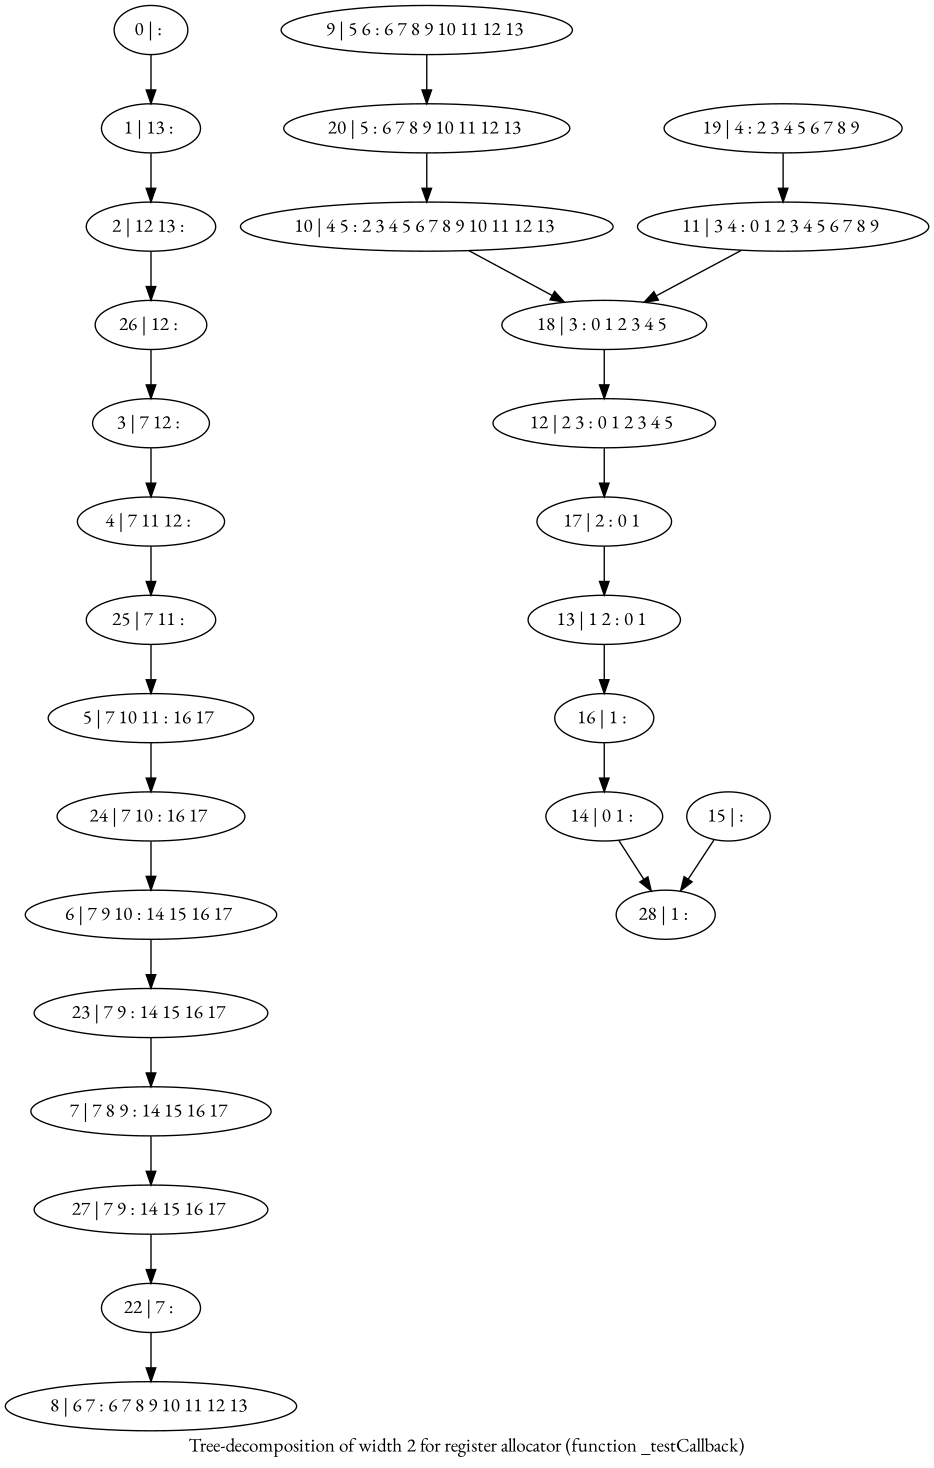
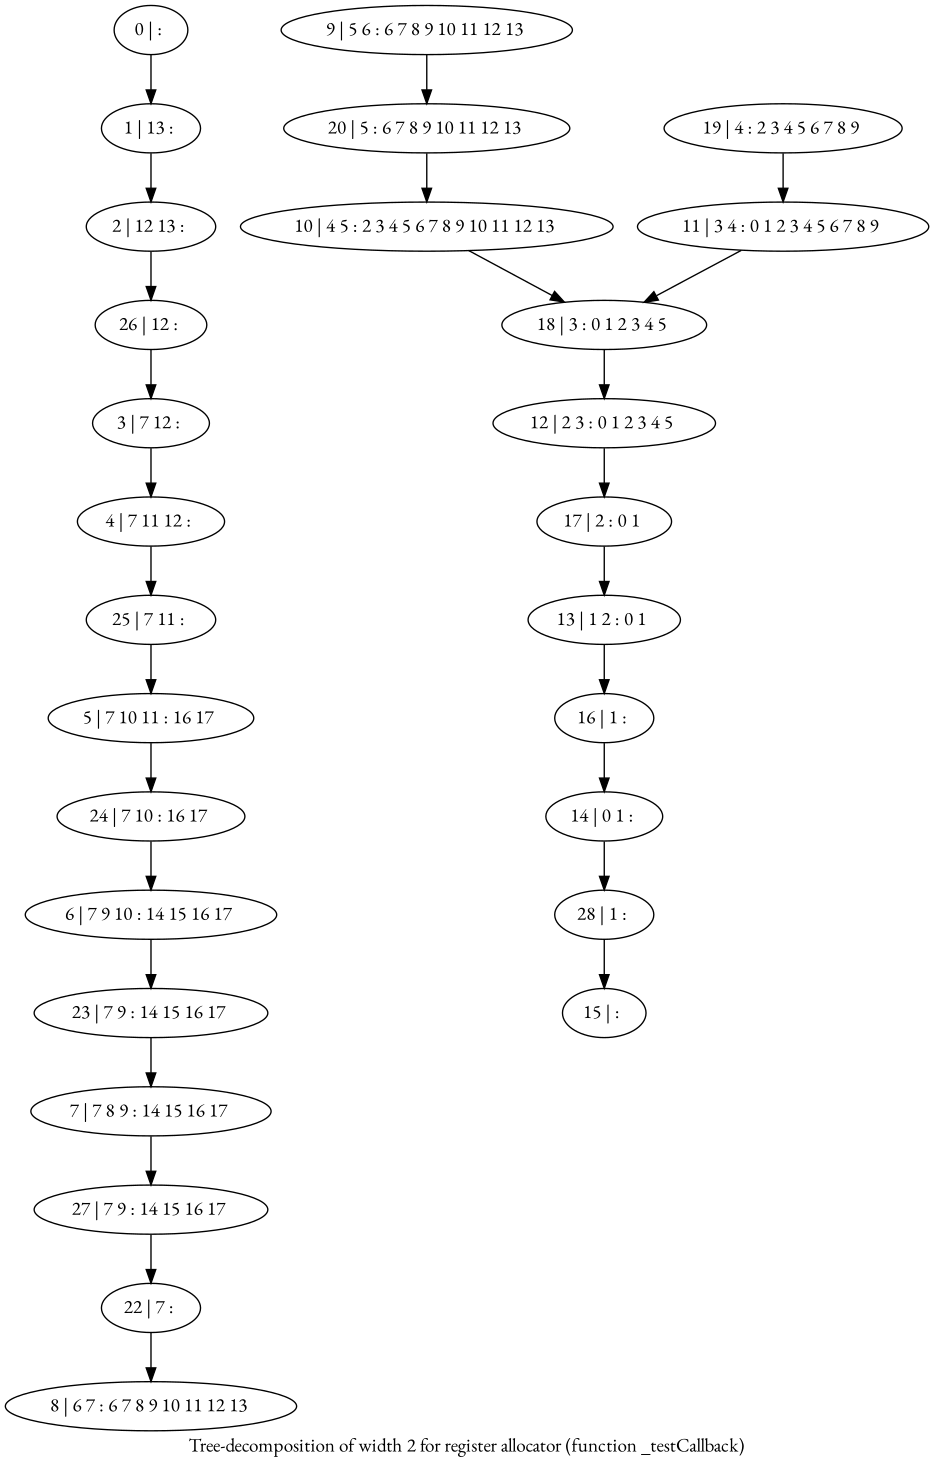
edge "15 | :" -> "28 | 1 :": reversed
